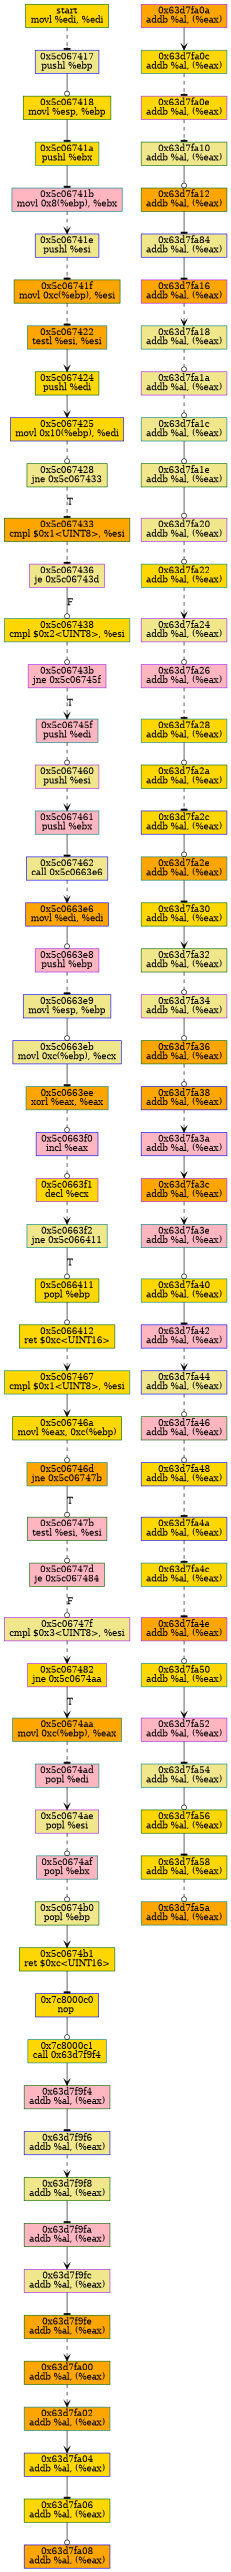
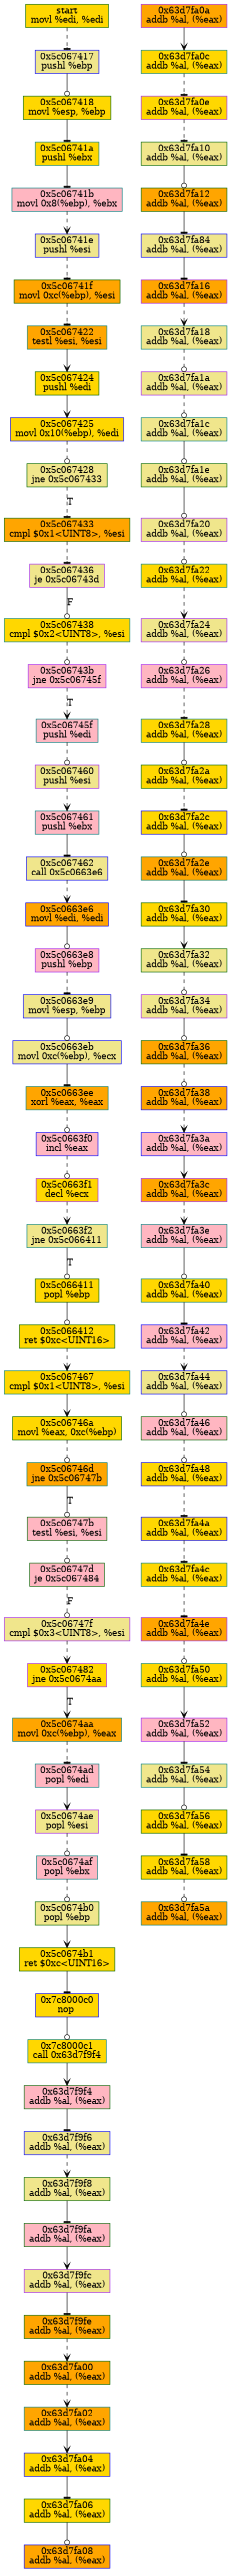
edge "0x63d7fa44 addb %al, (%eax)" -> "0x63d7fa46 addb %al, (%eax)": style dashed -> solid
